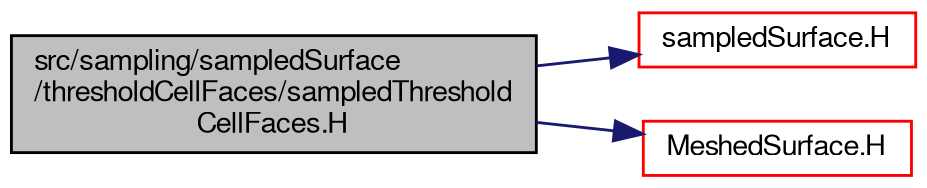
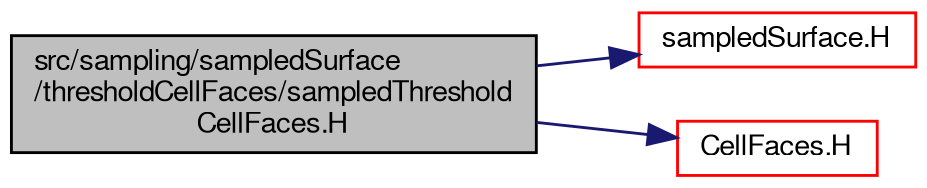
node "MeshedSurface.H": label "MeshedSurface.H" -> "CellFaces.H"
